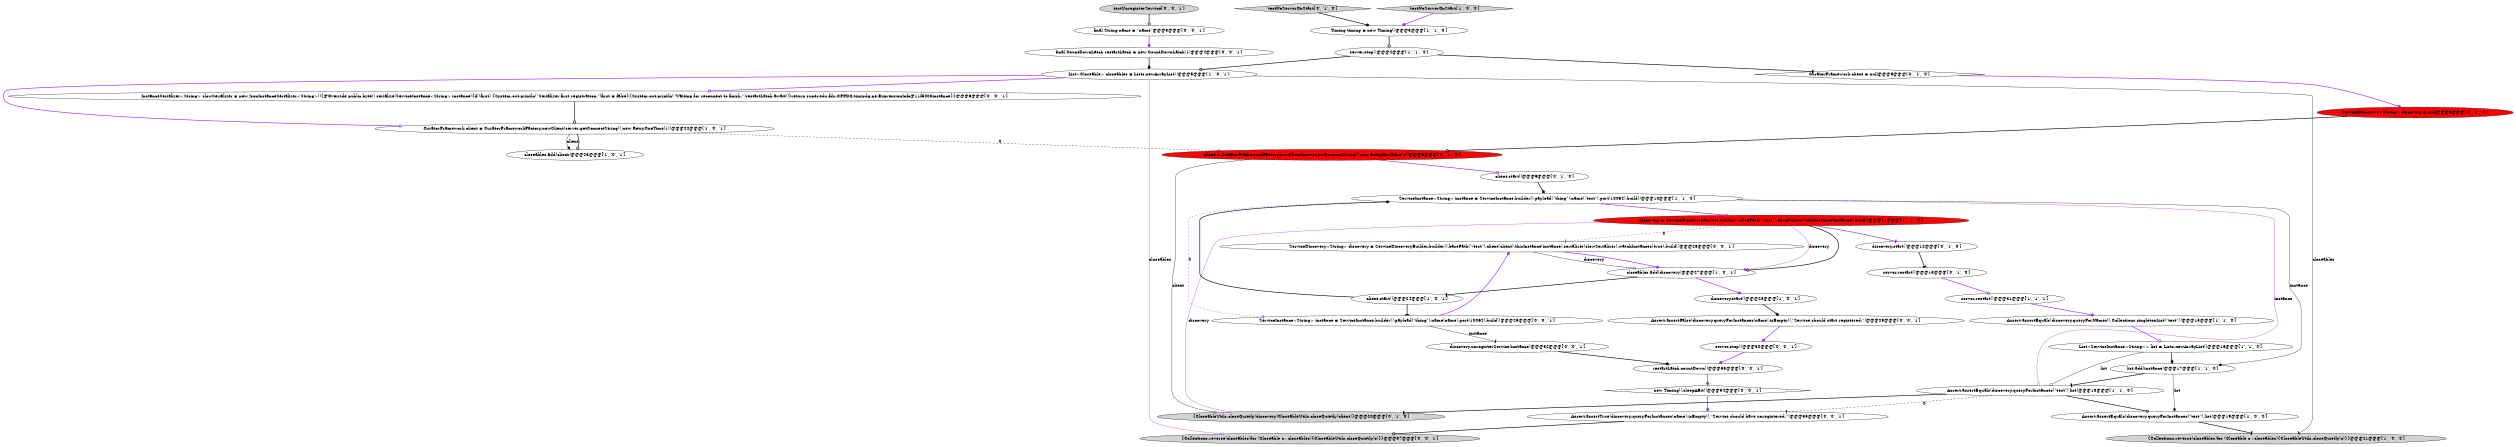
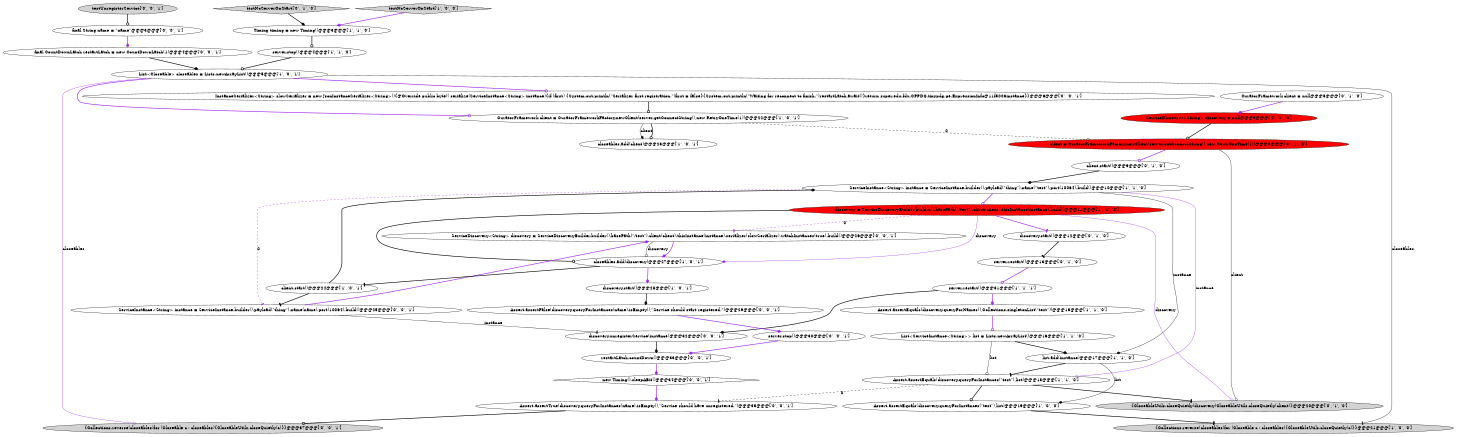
edge "server.stop()@@@4@@@['1', '1', '0']" -> "CuratorFramework client = null@@@5@@@['0', '1', '0']": removed
node "CuratorFramework client = null@@@5@@@['0', '1', '0']": shape diamond -> ellipse
edge "server.restart()@@@31@@@['1', '1', '1']" -> "discovery.unregisterService(instance)@@@32@@@['0', '0', '1']": added
